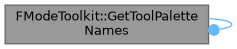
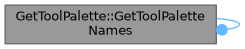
node "FModeToolkit::GetToolPalette Names": label "FModeToolkit::GetToolPalette Names" -> "GetToolPalette::GetToolPalette Names"
